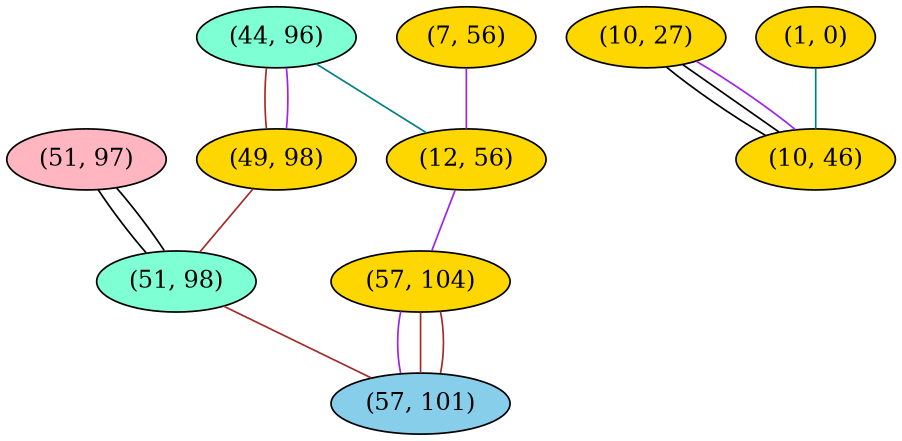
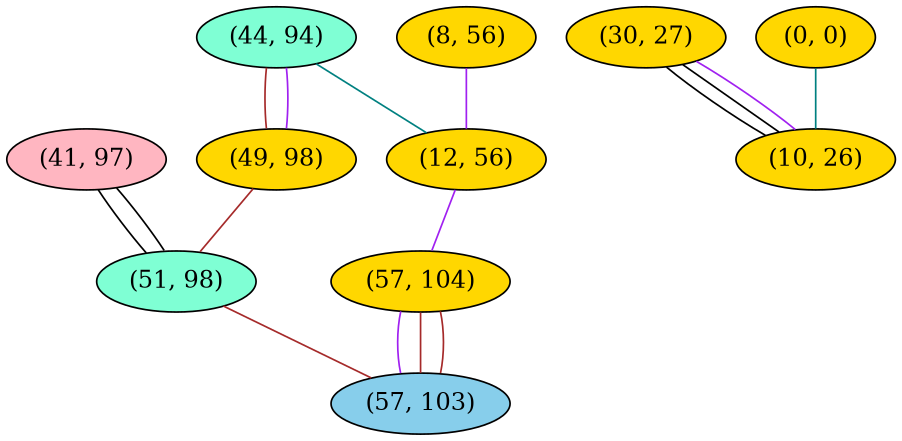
node "(44, 96)": label "(44, 96)" -> "(44, 94)"
node "(7, 56)": label "(7, 56)" -> "(8, 56)"
node "(10, 27)": label "(10, 27)" -> "(30, 27)"
node "(1, 0)": label "(1, 0)" -> "(0, 0)"
node "(51, 97)": label "(51, 97)" -> "(41, 97)"
node "(10, 46)": label "(10, 46)" -> "(10, 26)"
node "(57, 101)": label "(57, 101)" -> "(57, 103)"
